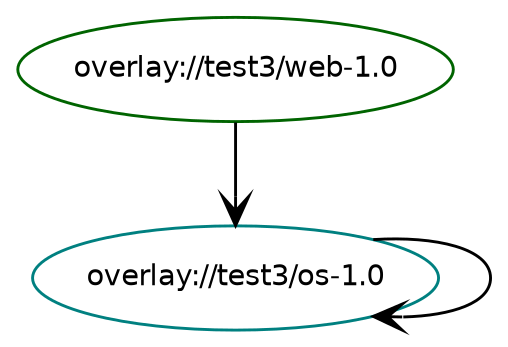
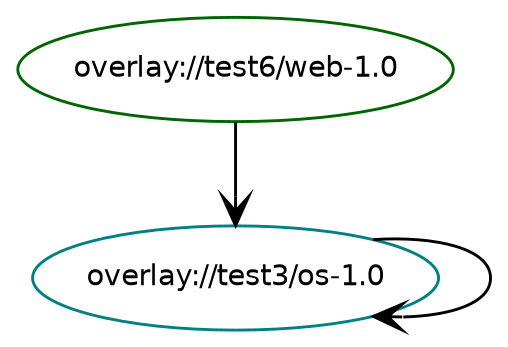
node "overlay://test3/web-1.0": label "overlay://test3/web-1.0" -> "overlay://test6/web-1.0"
